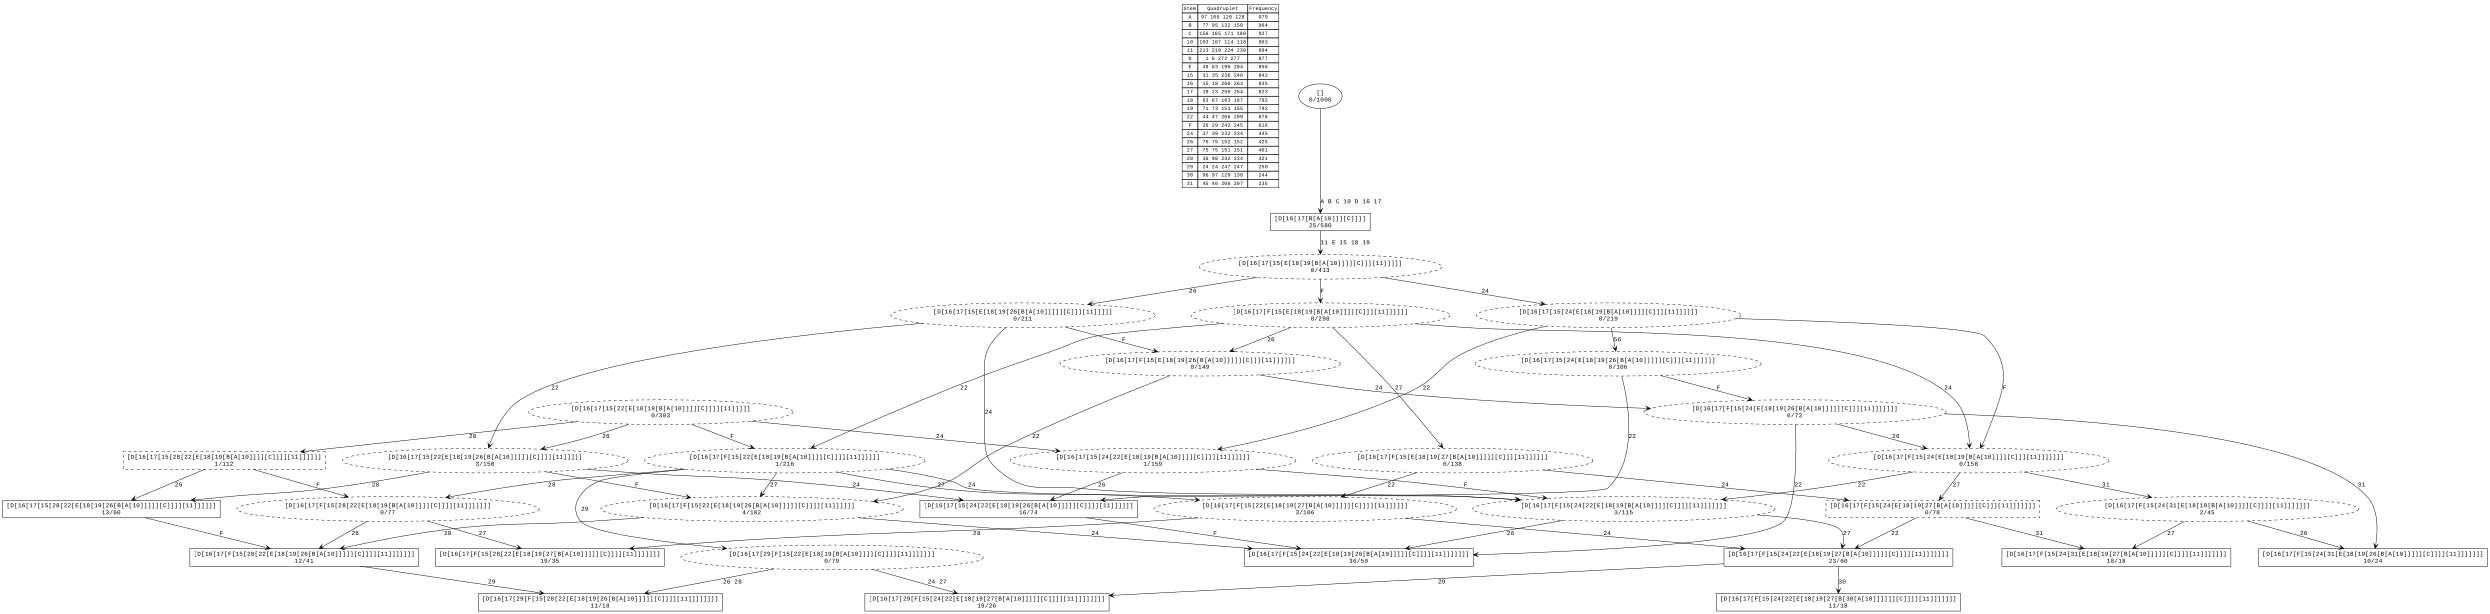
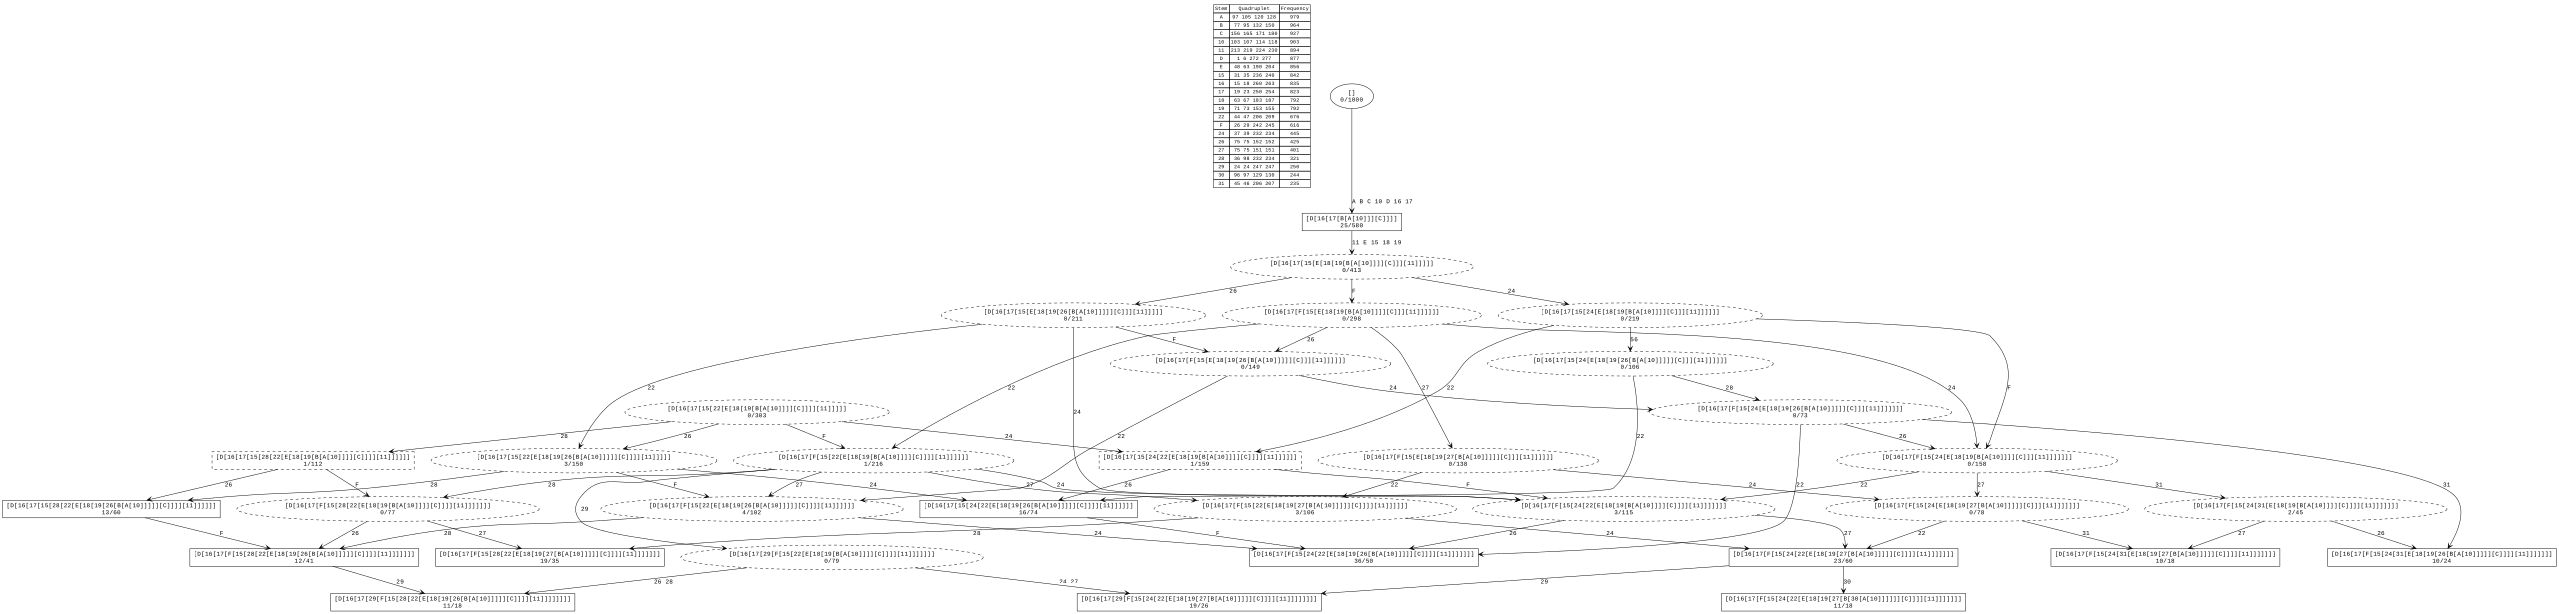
edge "[D[16[17[15[24[E[18[19[26[B[A[10]]]]][C]]][11]]]]]] 0/106" -> "[D[16[17[F[15[24[E[18[19[26[B[A[10]]]]][C]]][11]]]]]]] 0/73": label "F " -> "28 "
node "[D[16[17[15[24[22[E[18[19[B[A[10]]]][C]]]][11]]]]]] 1/159": shape ellipse -> box
node "[D[16[17[F[15[24[E[18[19[27[B[A[10]]]]][C]]][11]]]]]]] 0/78": shape box -> ellipse
